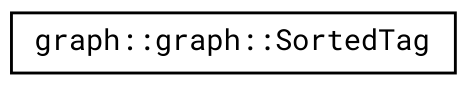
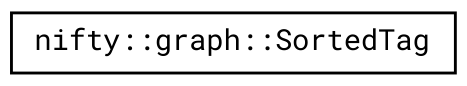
node "graph::graph::SortedTag": label "graph::graph::SortedTag" -> "nifty::graph::SortedTag"
